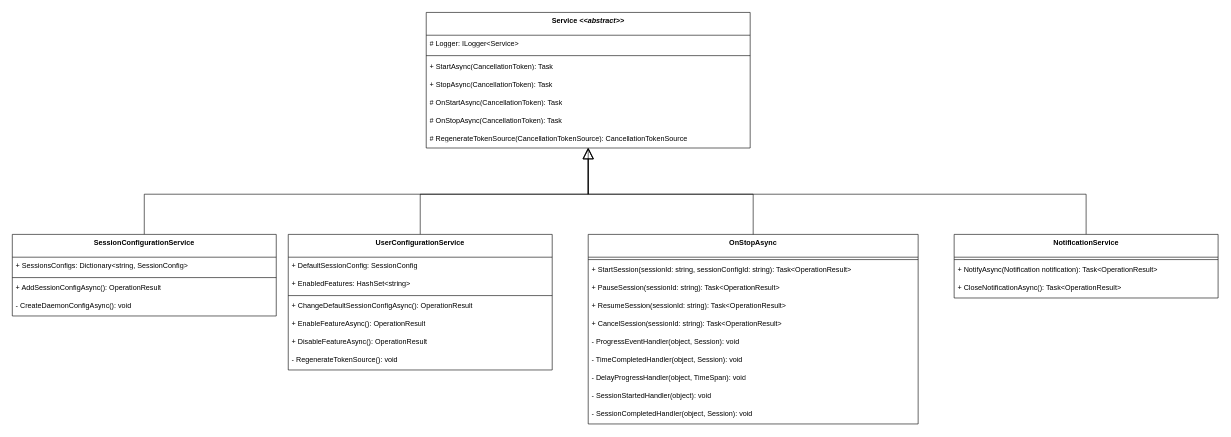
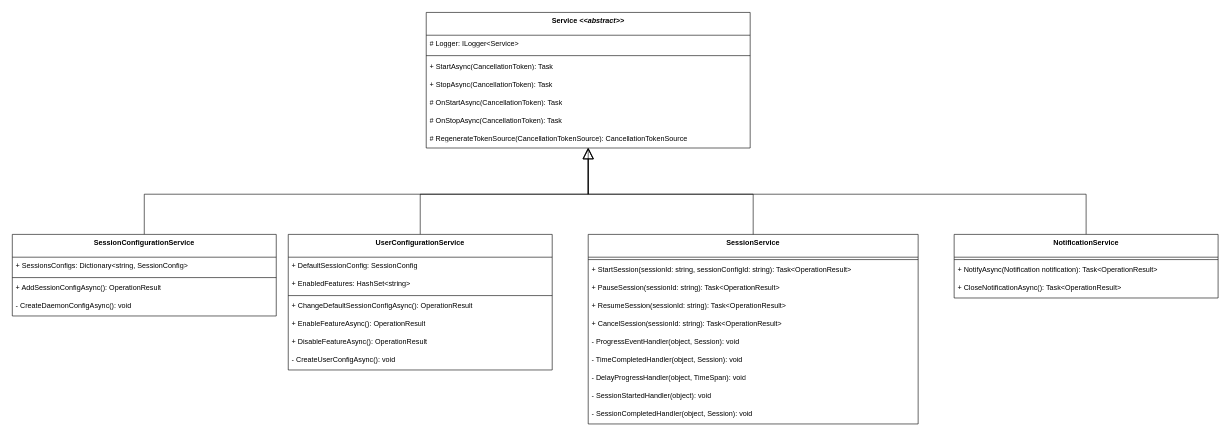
node "OnStopAsync": label "OnStopAsync" -> "SessionService"
node "- RegenerateTokenSource(): void": label "- RegenerateTokenSource(): void" -> "- CreateUserConfigAsync(): void"
